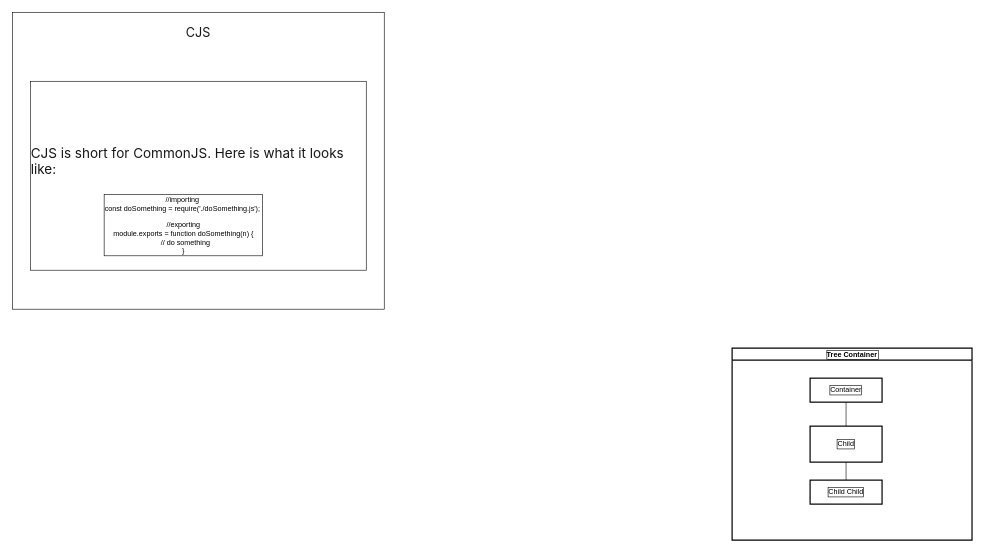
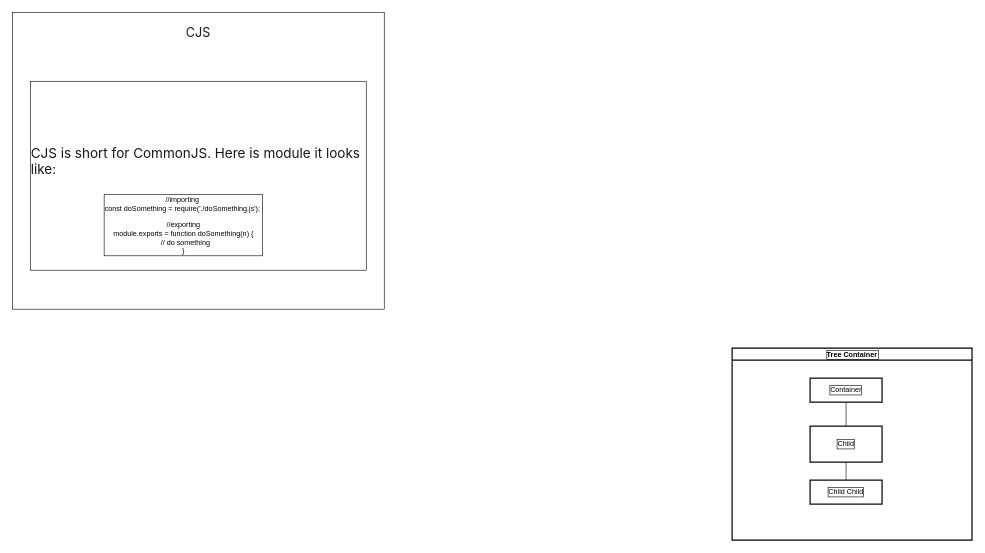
node "CJS is short for CommonJS. Here is what it looks like:": label "CJS is short for CommonJS. Here is what it looks like:" -> "CJS is short for CommonJS. Here is module it looks like:"
